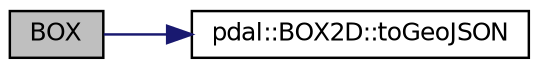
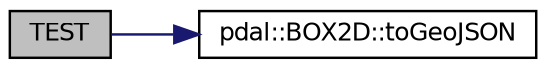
node "BOX": label "BOX" -> "TEST"
